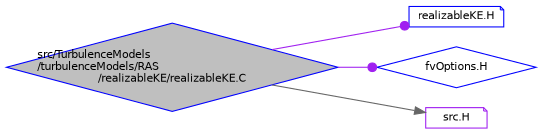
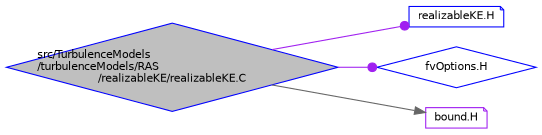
node "src.H": label "src.H" -> "bound.H"
